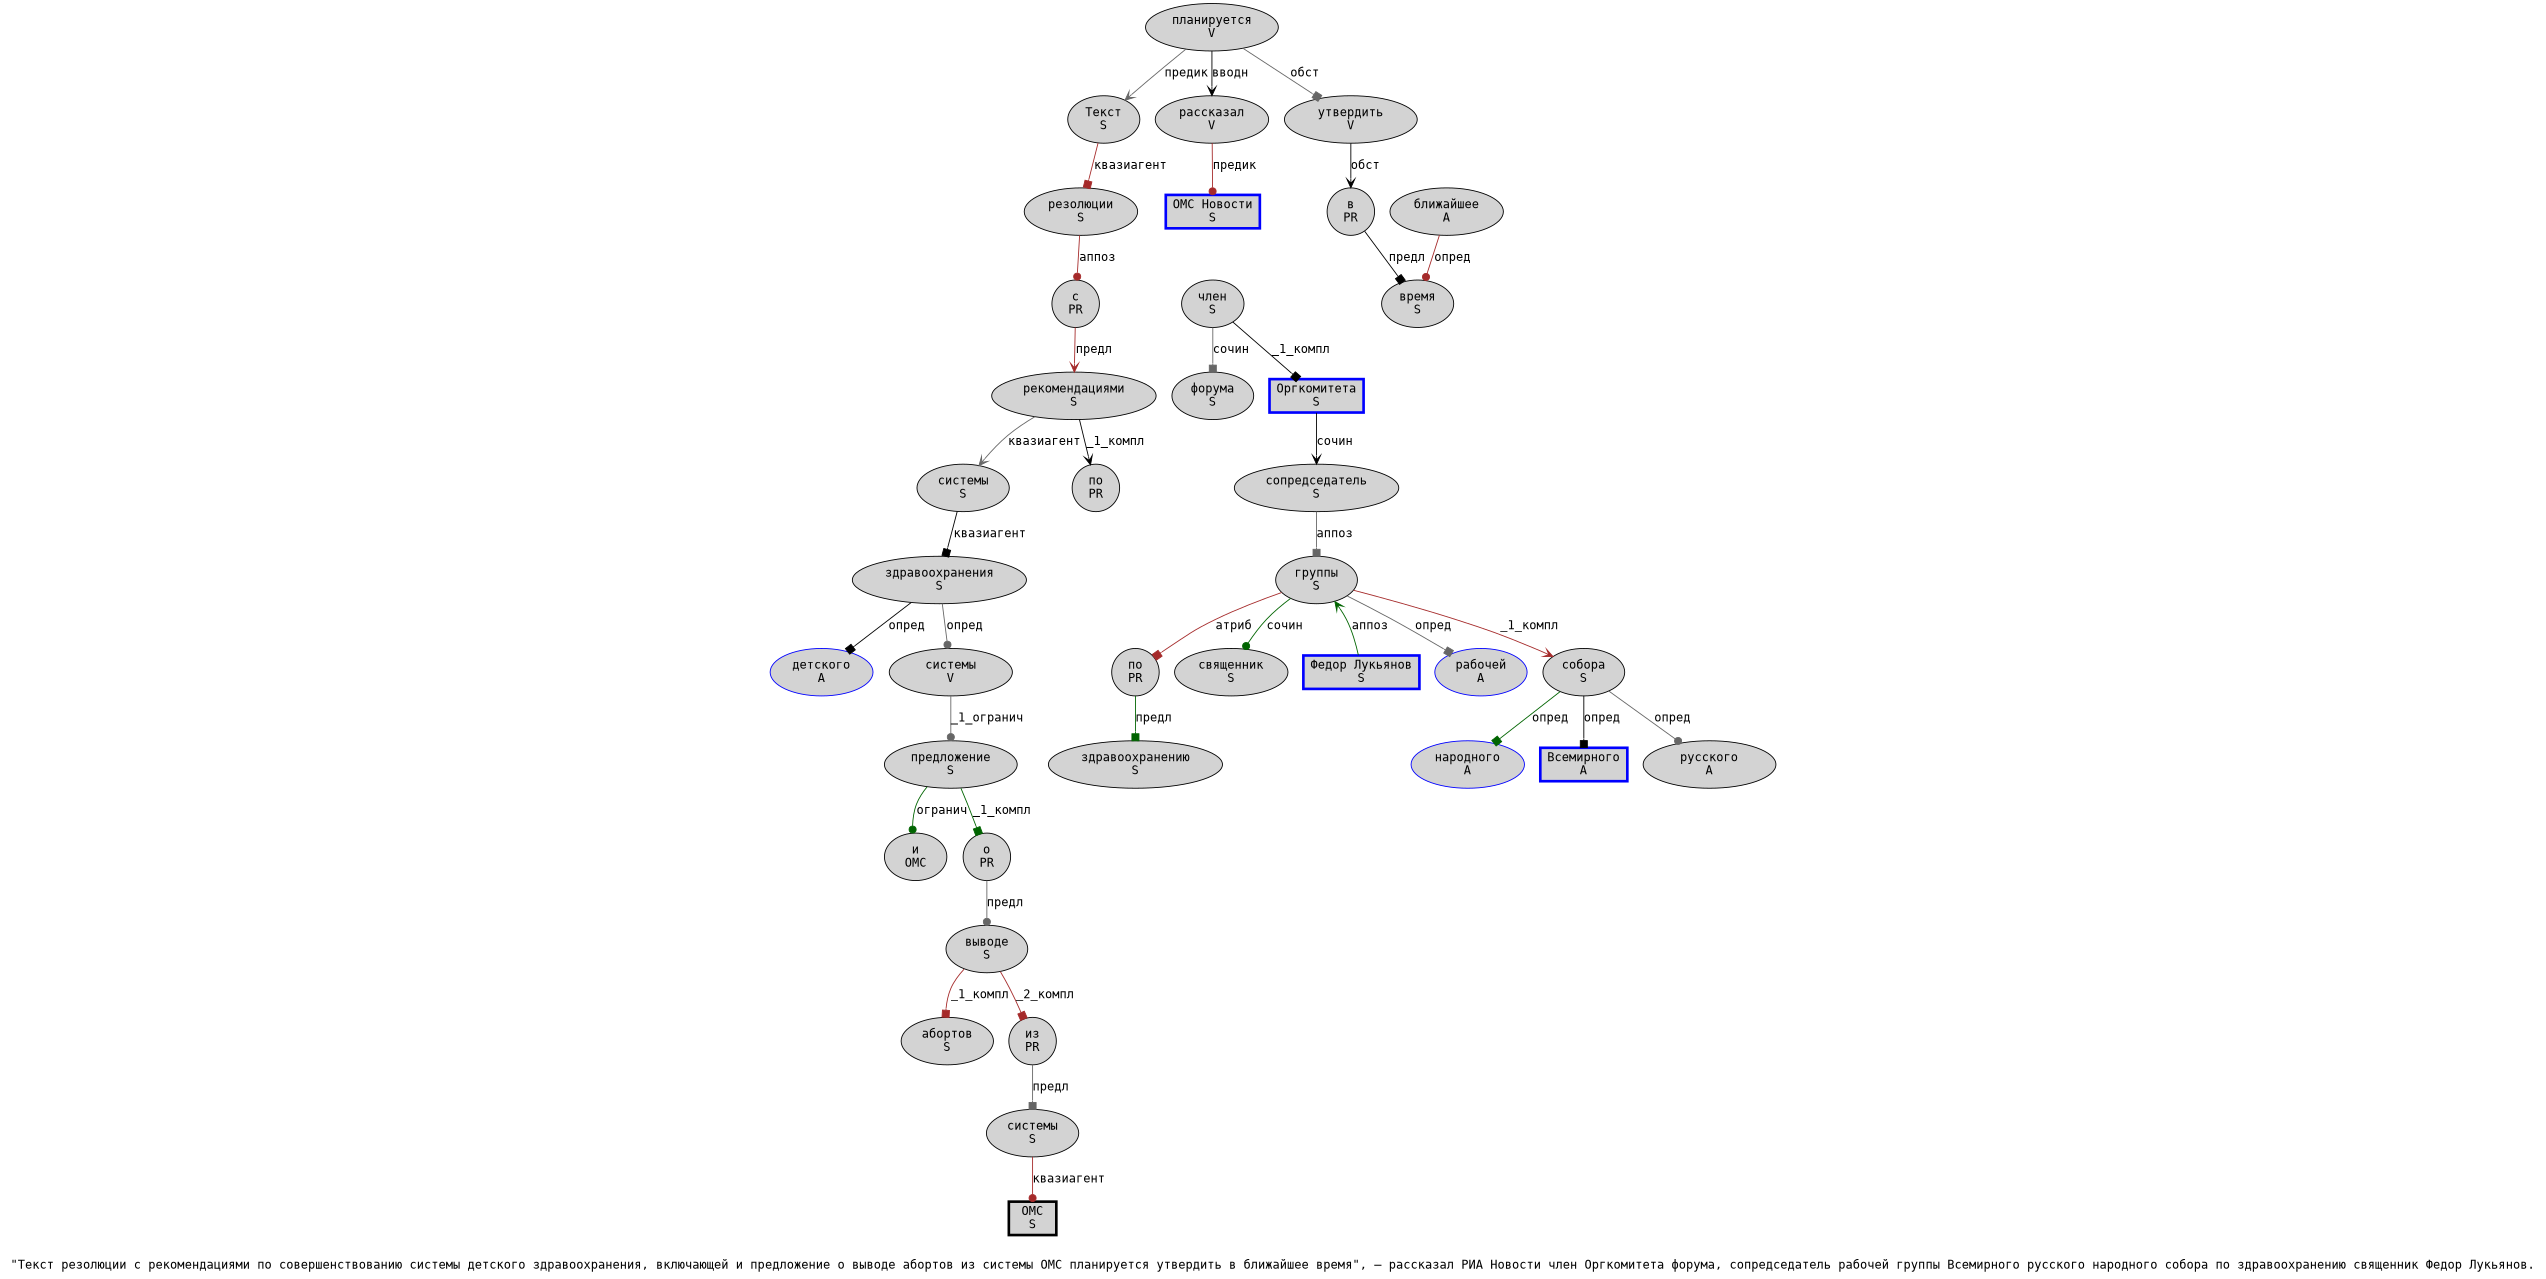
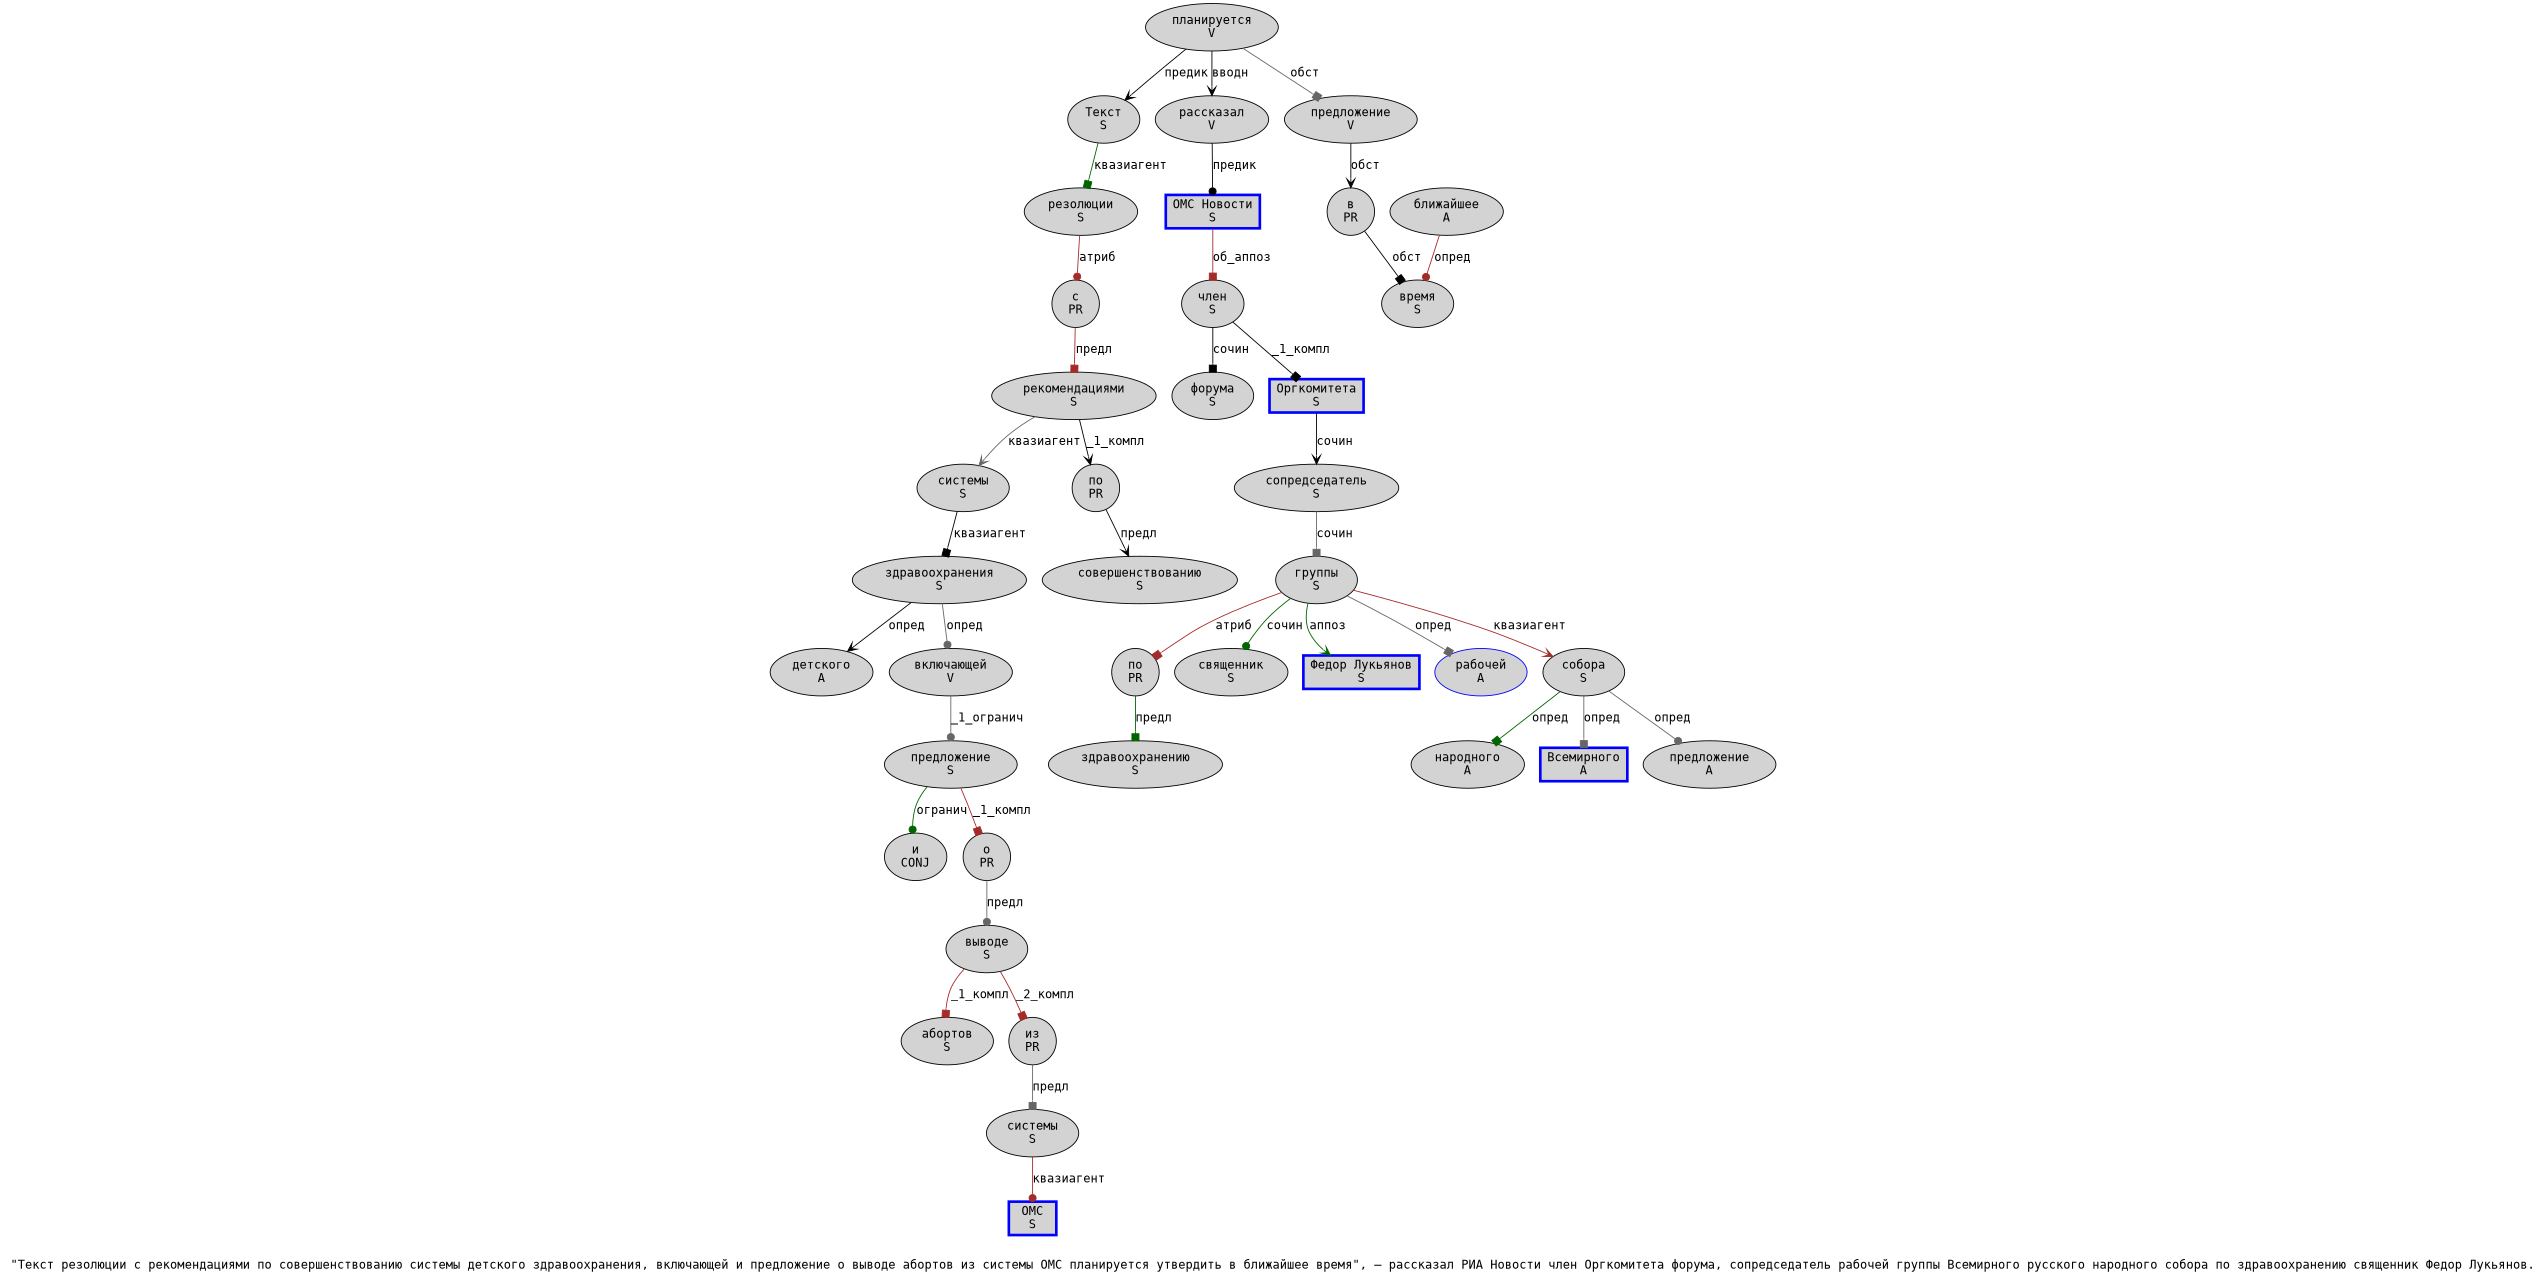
edge "планируется V" -> "Текст S": color gray40 -> black
node "утвердить V": label "утвердить V" -> "предложение V"
edge "Текст S" -> "резолюции S": color brown -> darkgreen
edge "рассказал V" -> "ОМС Новости S": color brown -> black
edge "ОМС Новости S" -> "член S": added, label "об_аппоз"
edge "резолюции S" -> "с PR": label "аппоз" -> "атриб"
edge "в PR" -> "время S": label "предл" -> "обст"
edge "с PR" -> "рекомендациями S": arrowhead vee -> box
edge "член S" -> "форума S": color gray40 -> black
edge "сопредседатель S" -> "группы S": label "аппоз" -> "сочин"
node "совершенствованию S": added
edge "здравоохранения S" -> "детского A": arrowhead box -> vee
edge "группы S" -> "собора S": label "_1_компл" -> "квазиагент"
edge "Федор Лукьянов S" -> "группы S": reversed
node "детского A": color blue -> black
node "системы V": label "системы V" -> "включающей V"
edge "собора S" -> "Всемирного A": color black -> gray40
node "народного A": color blue -> black
node "русского A": label "русского A" -> "предложение A"
edge "предложение S" -> "о PR": color darkgreen -> brown
node "и ОМС": label "и ОМС" -> "и CONJ"
node "ОМС S": color black -> blue
